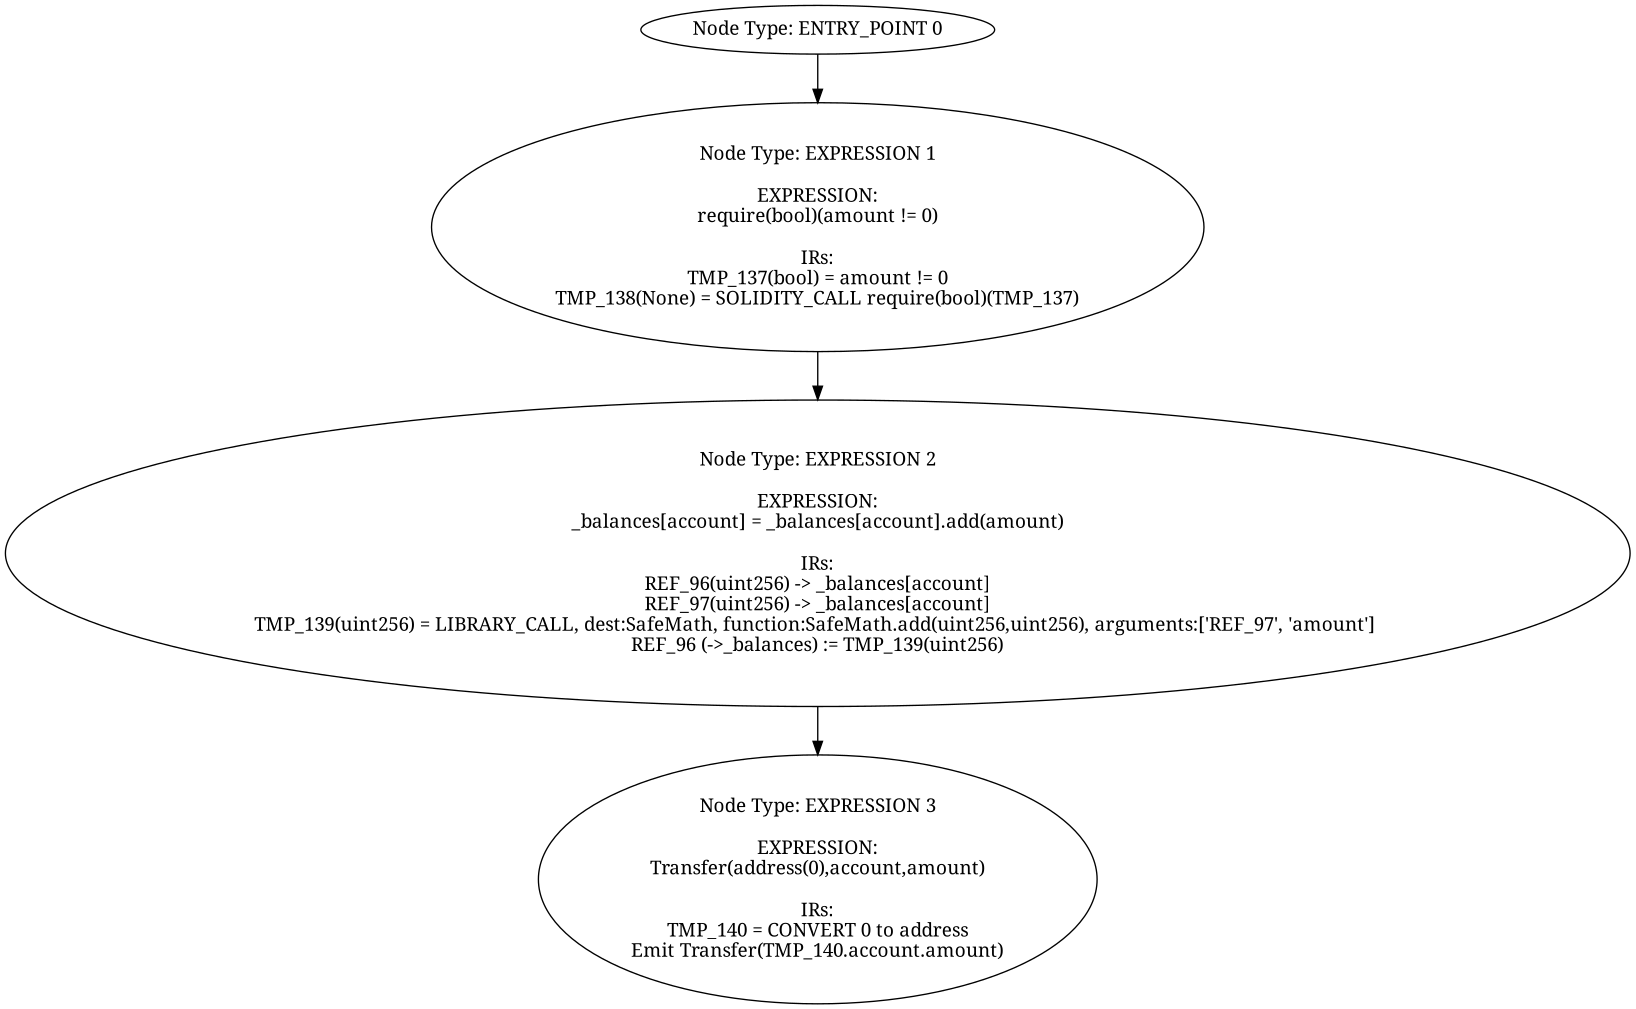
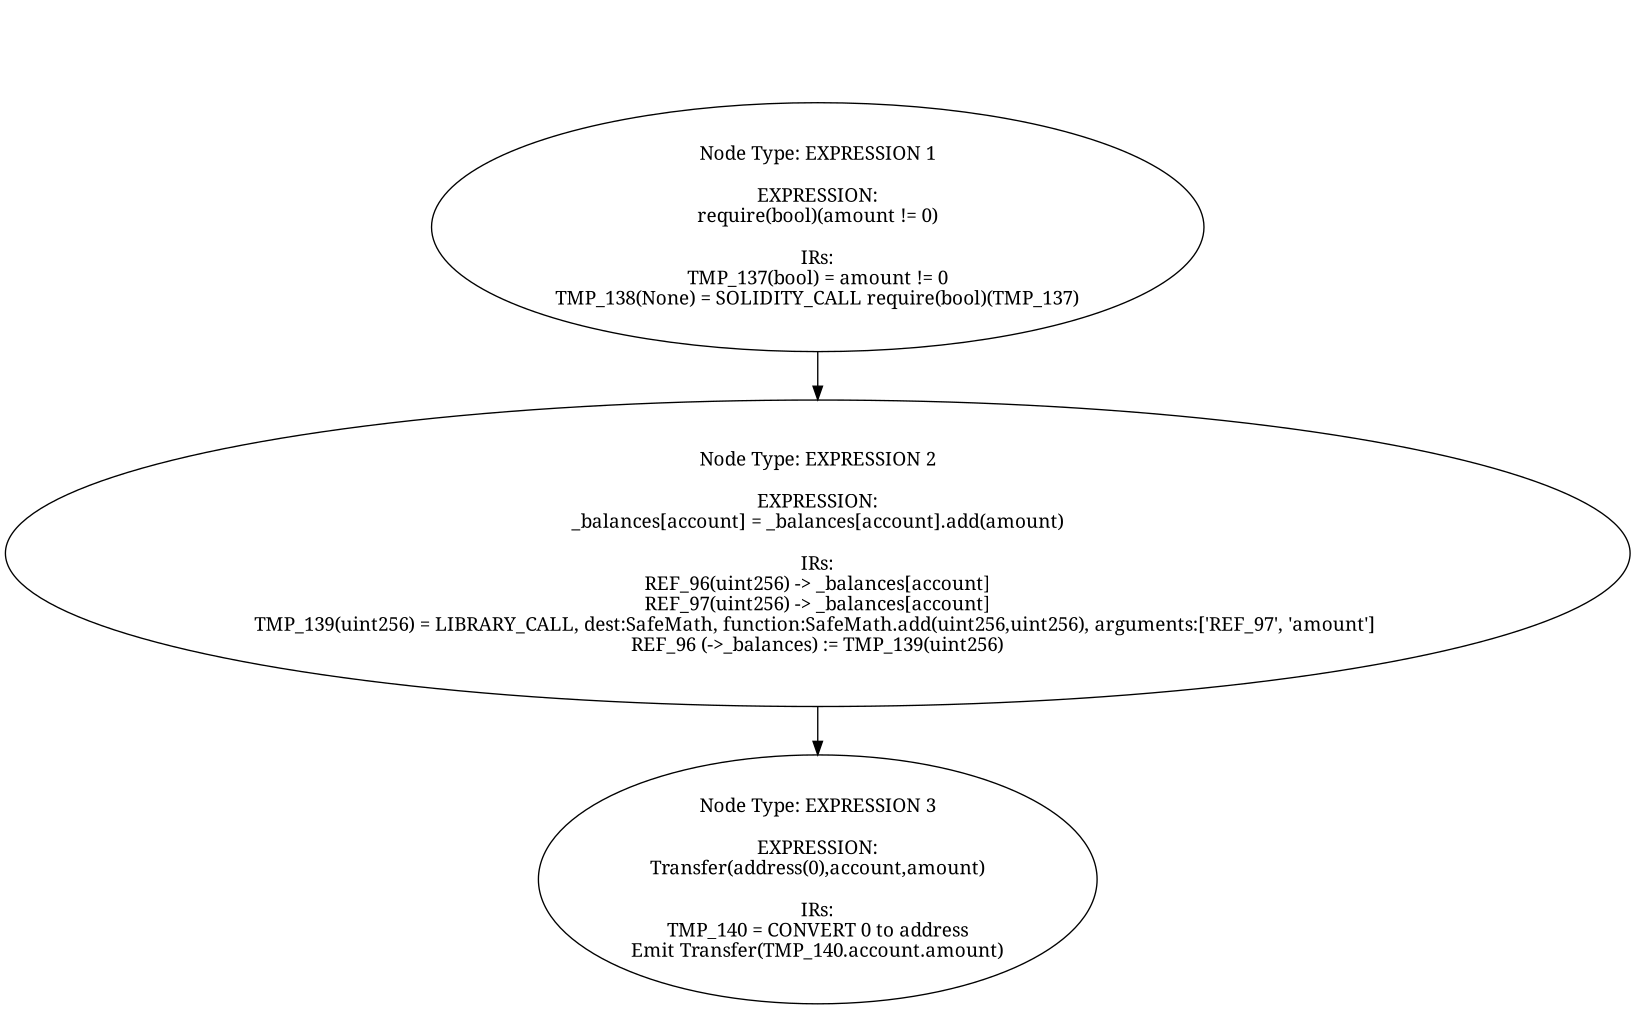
node "Node Type: ENTRY_POINT 0": removed
